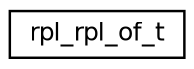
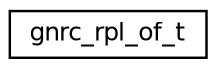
node "rpl_rpl_of_t": label "rpl_rpl_of_t" -> "gnrc_rpl_of_t"
